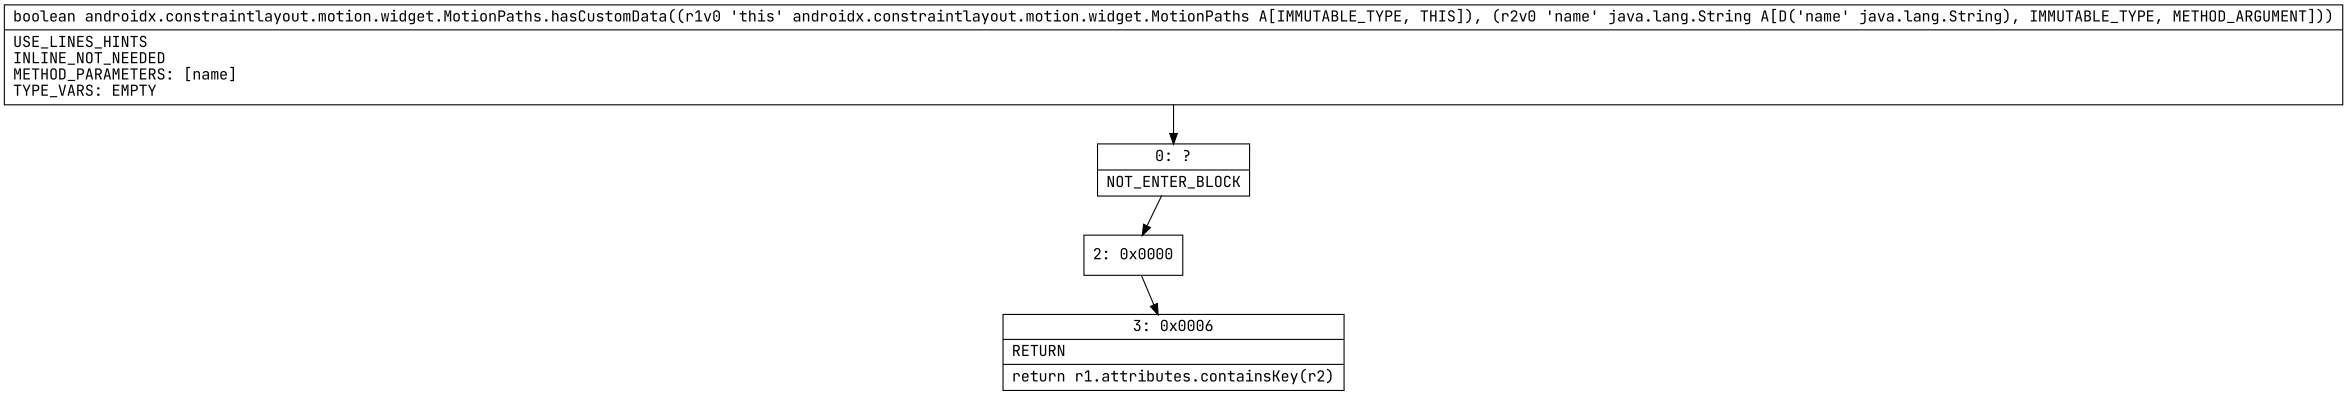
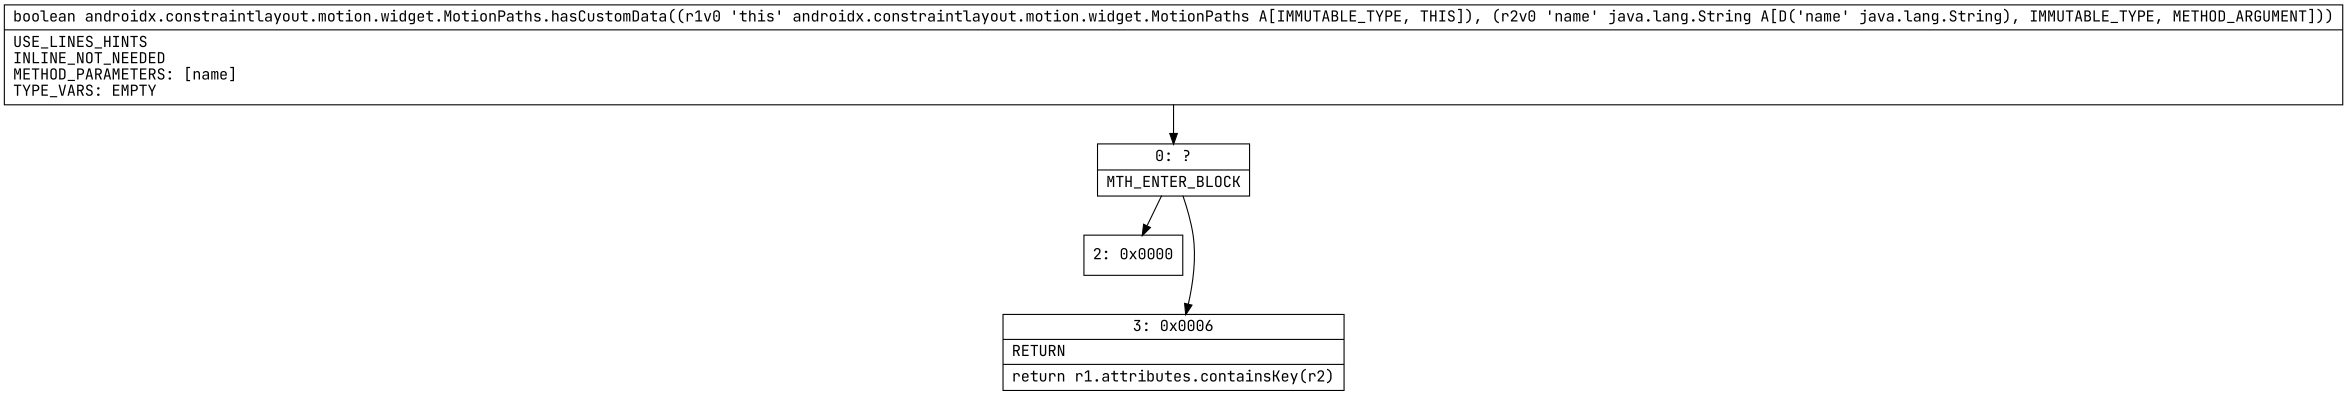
node "0: ?": text "NOT_ENTER_BLOCK" -> "MTH_ENTER_BLOCK"
edge "2: 0x0000" -> "3: 0x0006": now "0: ?" -> "3: 0x0006"
